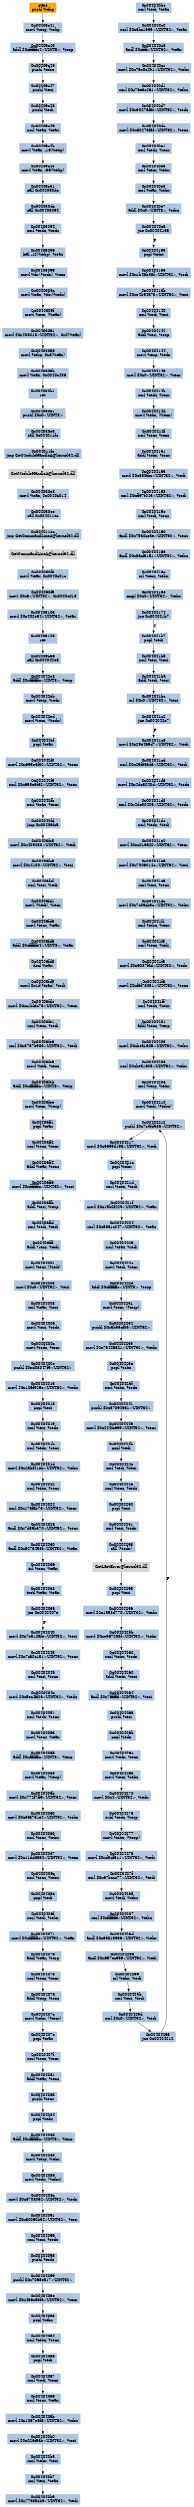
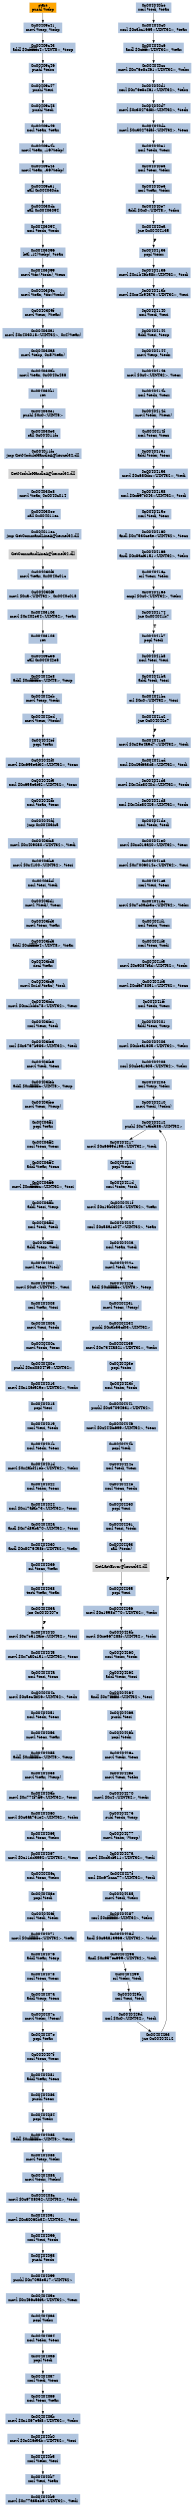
edge "0x00404142 addl %esi, %esp" -> "0x00404144 movl %esp, %edx": added
